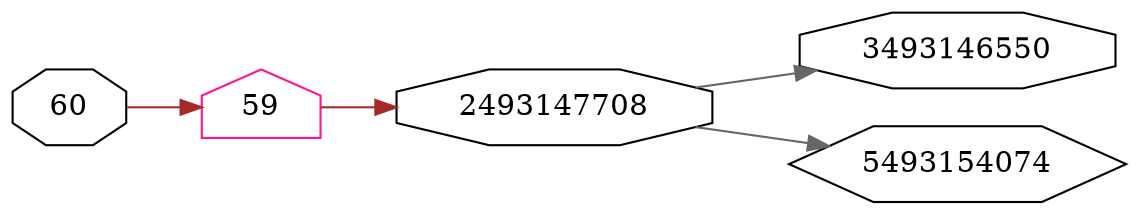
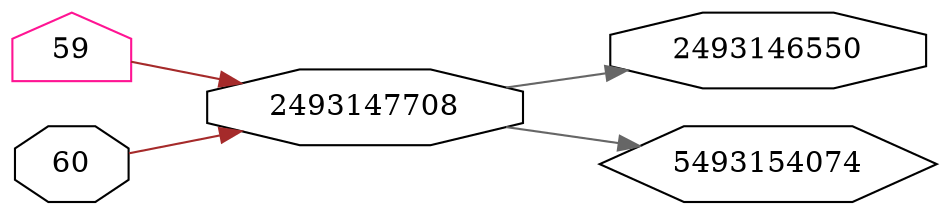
node "3493146550": label "3493146550" -> "2493146550"
edge "60" -> "59": now "60" -> "2493147708"
